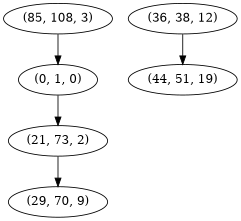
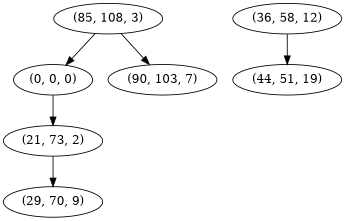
node "(36, 38, 12)": label "(36, 38, 12)" -> "(36, 58, 12)"
node "(0, 1, 0)": label "(0, 1, 0)" -> "(0, 0, 0)"
node "(90, 103, 7)": added
